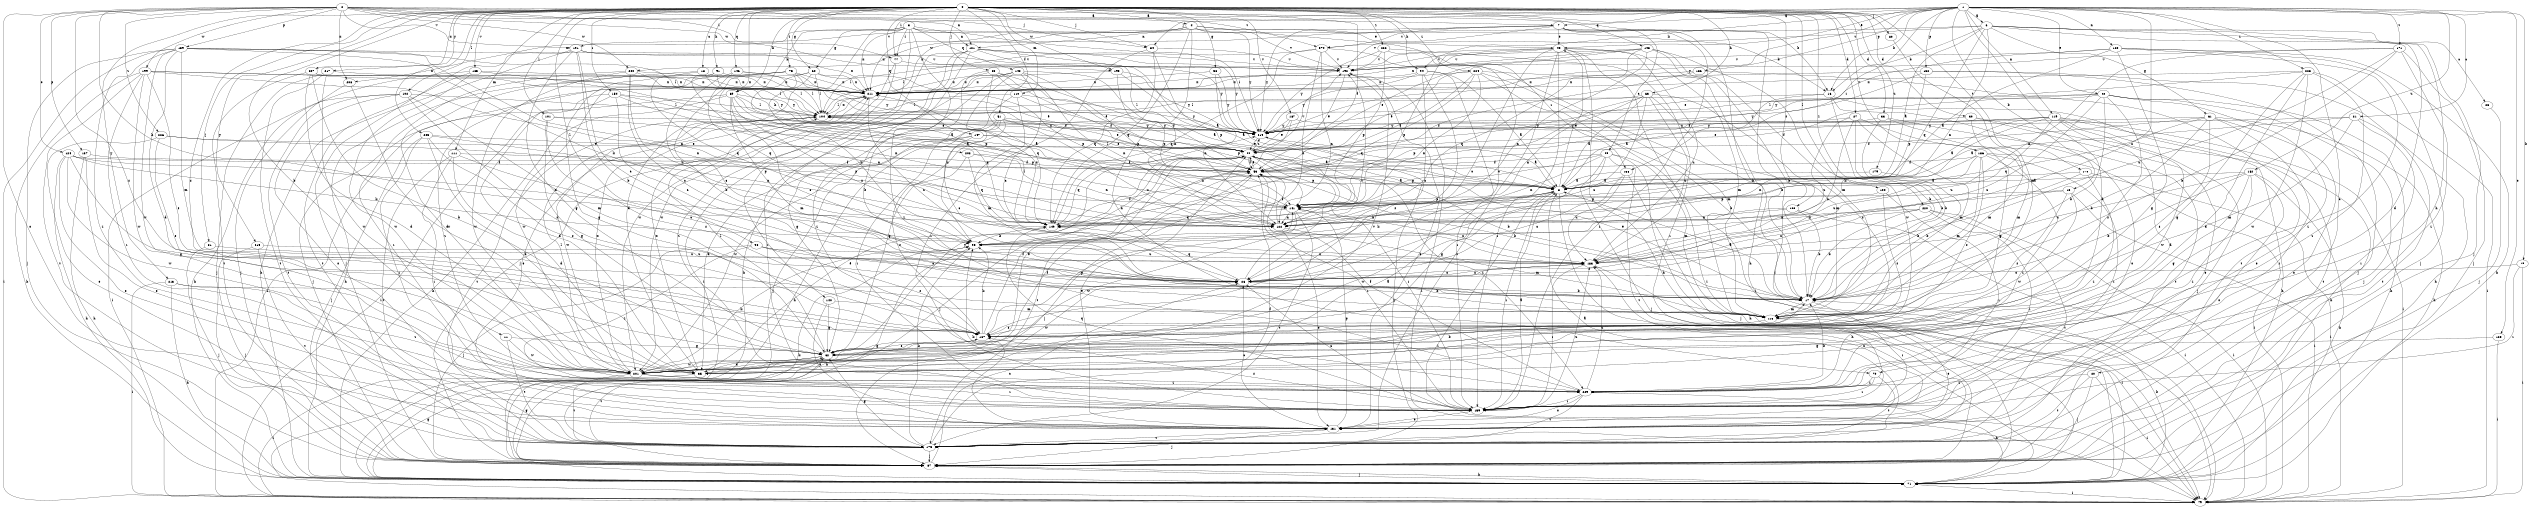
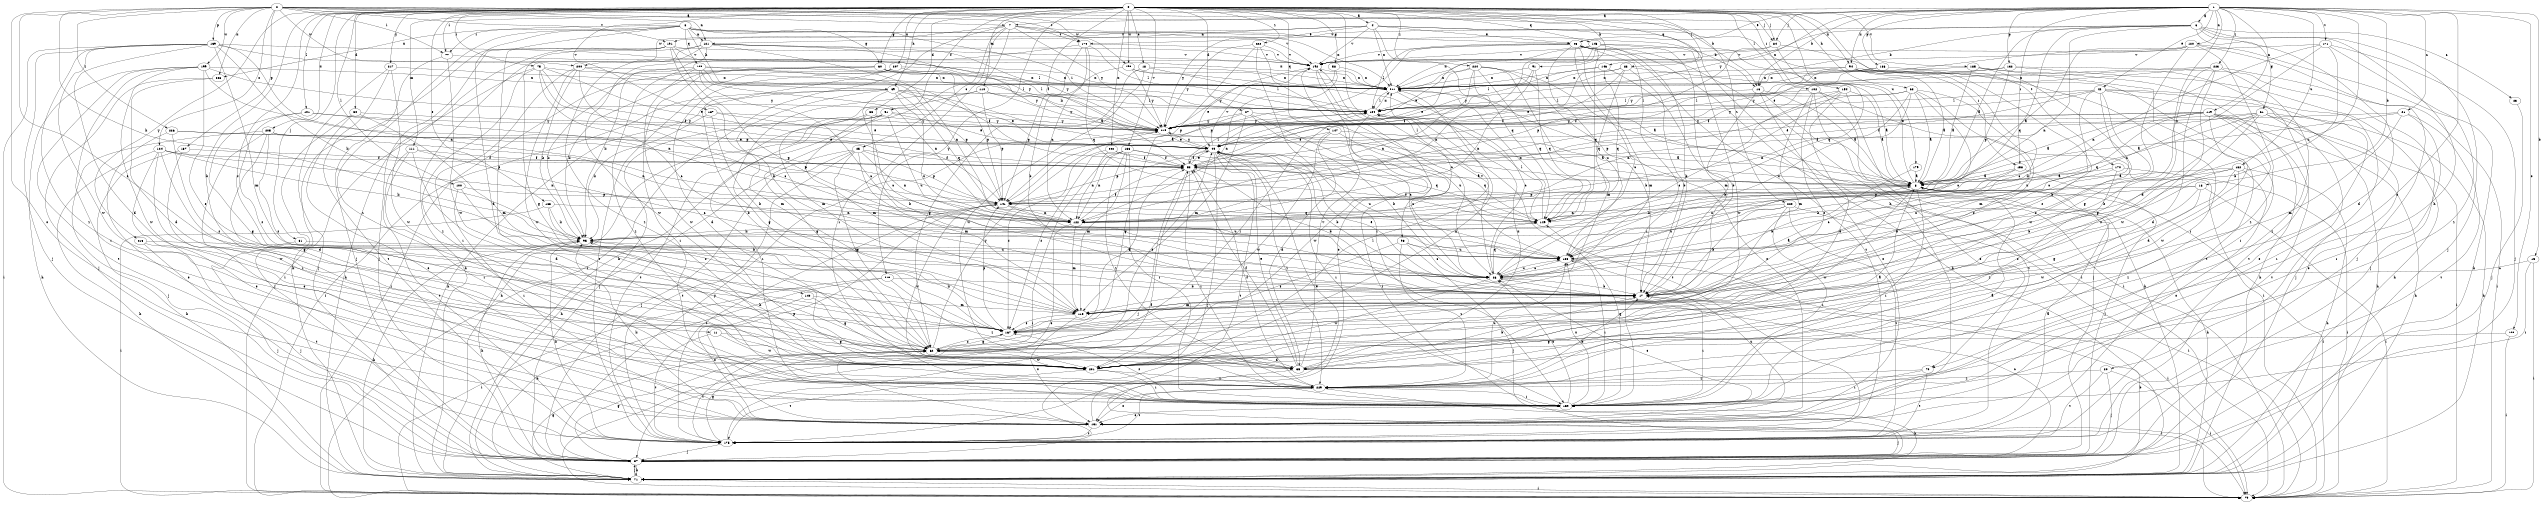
node "80": removed
node "574": label "574" -> "174"
edge "44" -> "219": label "z" -> "y"
